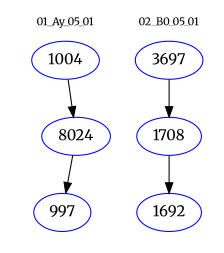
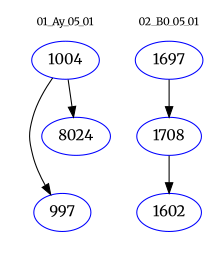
node "3697": label "3697" -> "1697"
edge "8024" -> "997": now "1004" -> "997"
node "1692": label "1692" -> "1602"
